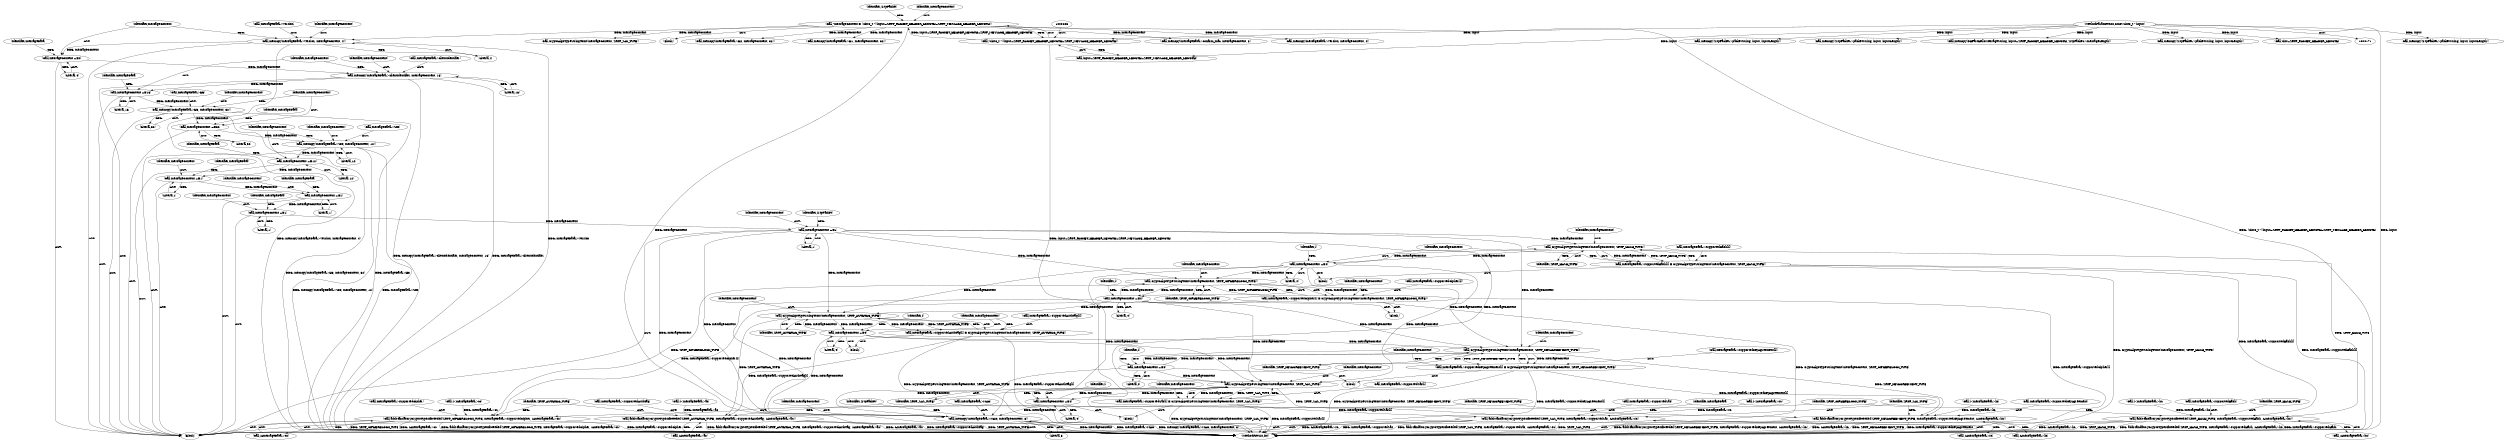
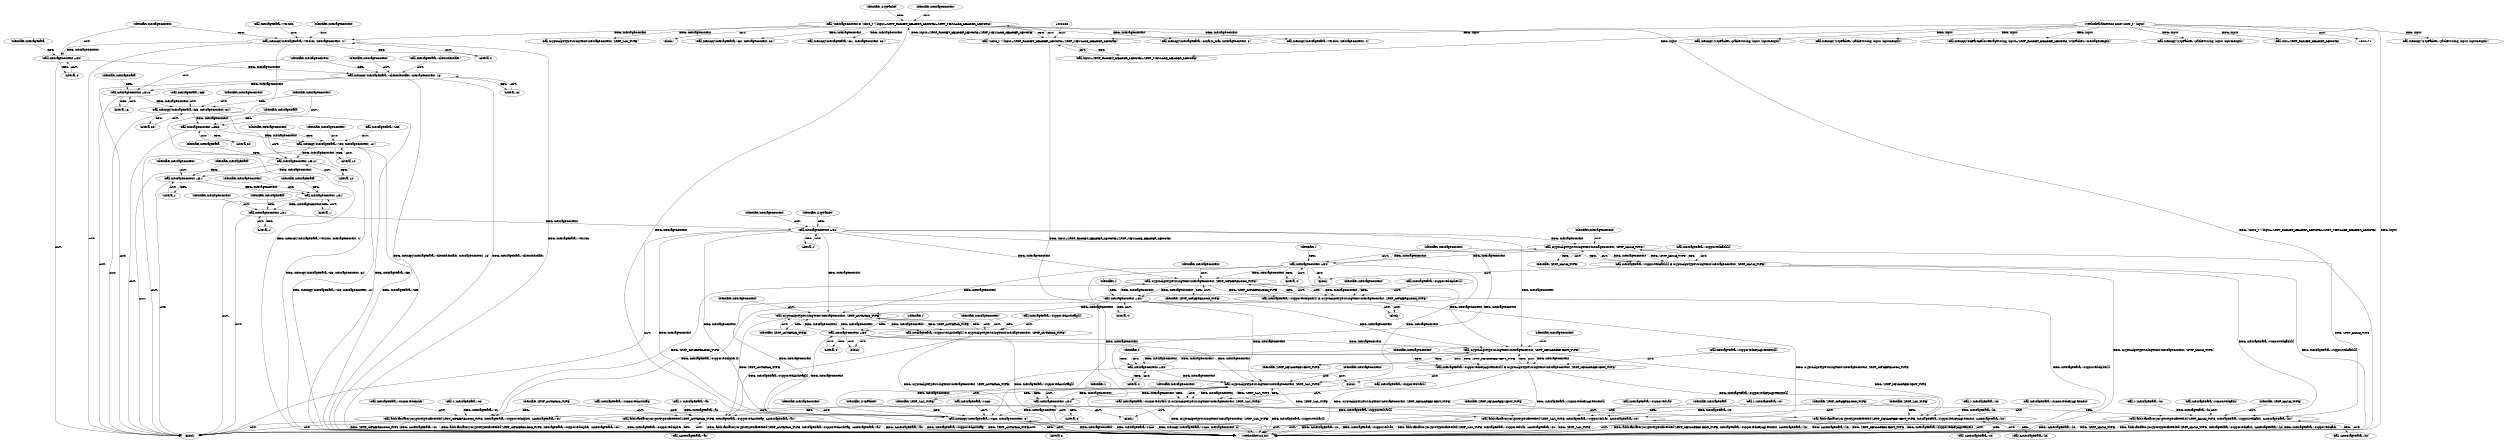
node "(Call,&messageData->cc)": removed
